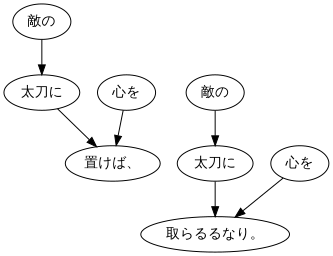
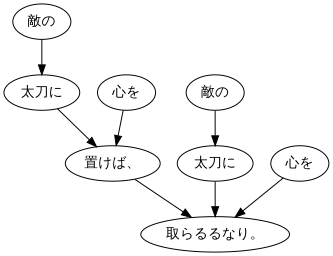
edge "置けば、" -> "取らるるなり。": added
